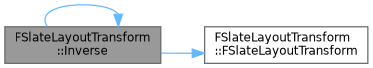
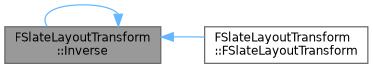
edge "FSlateLayoutTransform ::Inverse" -> "FSlateLayoutTransform ::FSlateLayoutTransform": reversed
